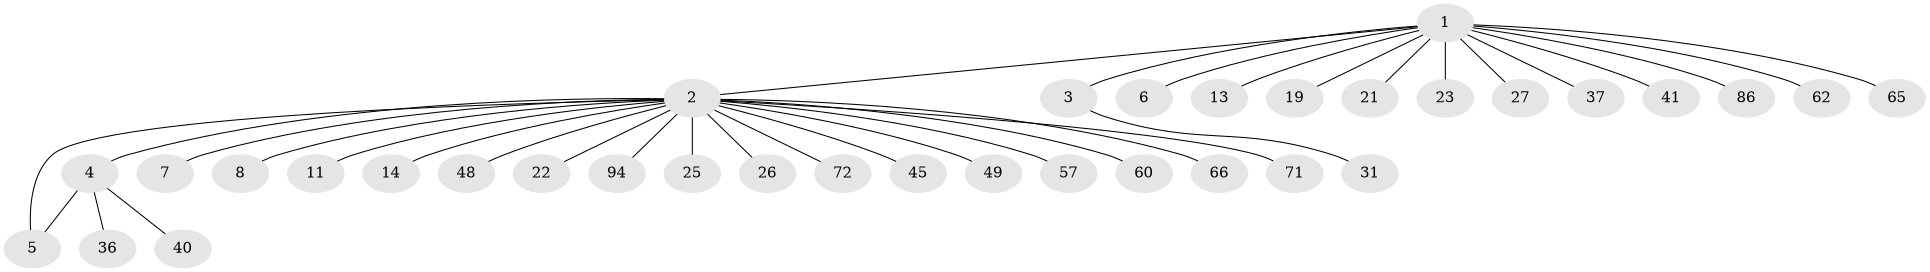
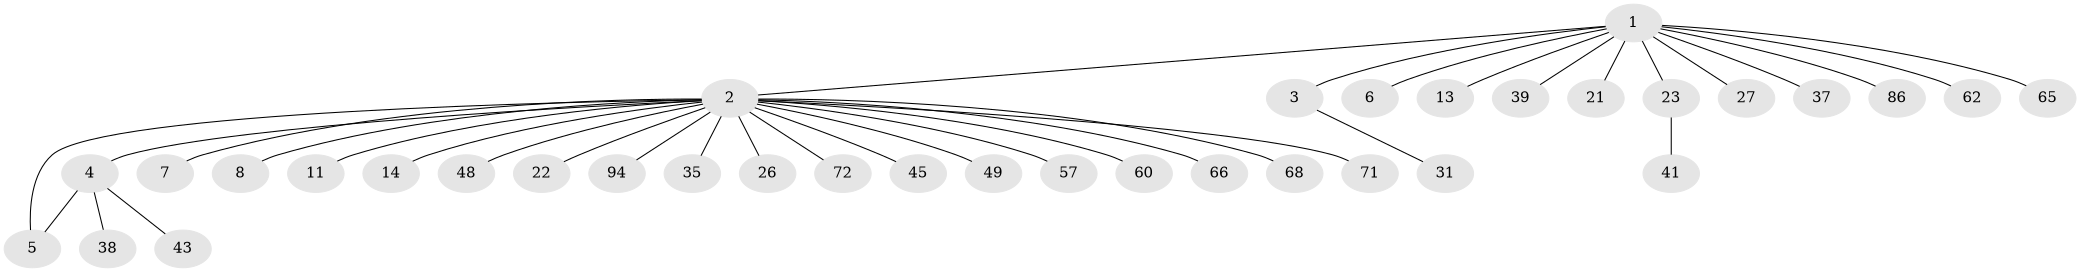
edge "1" -- "41": now "23" -- "41"
node "19": label "19" -> "39"
node "25": label "25" -> "35"
node "68": added
node "36": label "36" -> "38"
node "40": label "40" -> "43"
